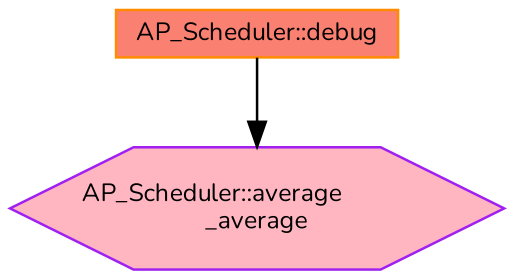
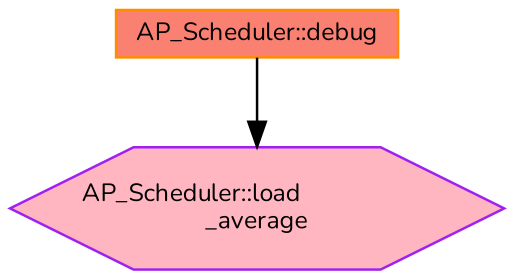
node "AP_Scheduler::average _average": label "AP_Scheduler::average _average" -> "AP_Scheduler::load _average"
